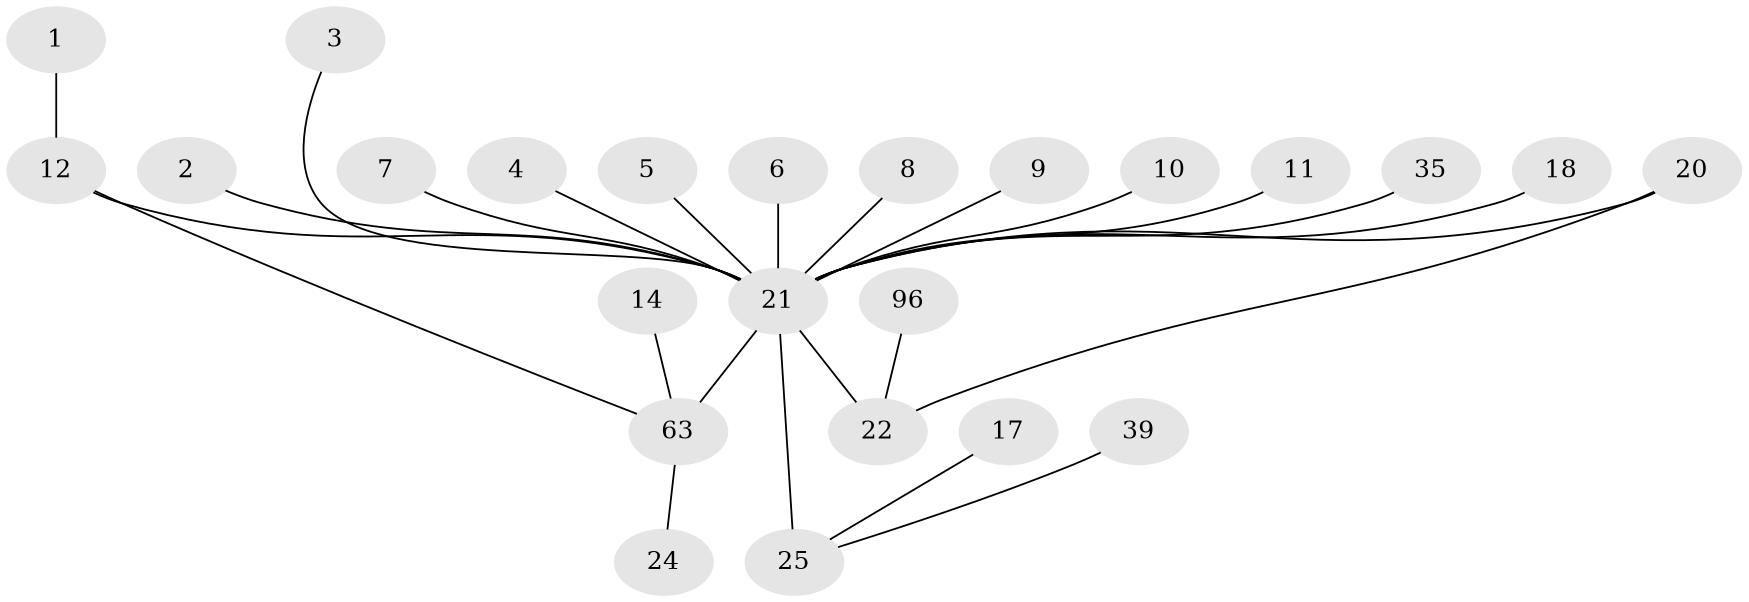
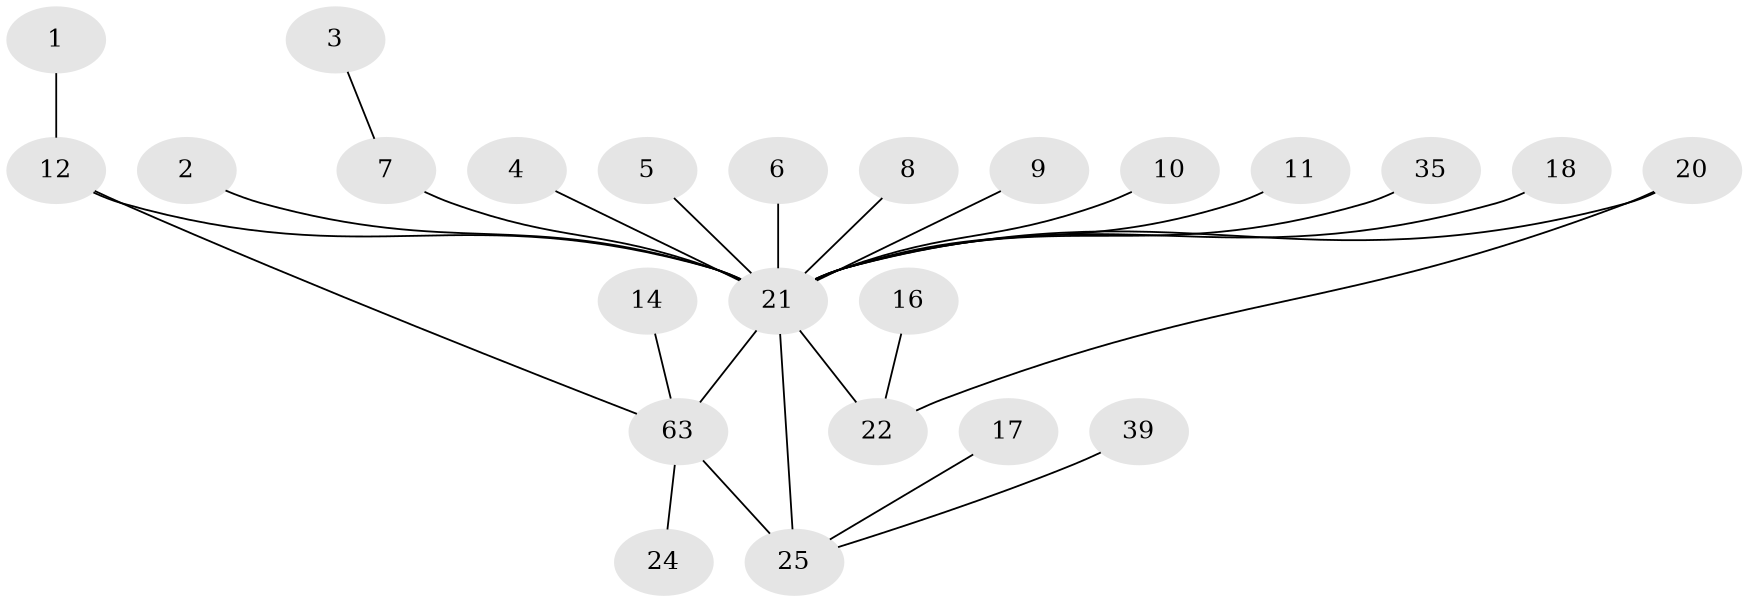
edge "3" -- "21": now "3" -- "7"
node "96": label "96" -> "16"
edge "63" -- "25": added
